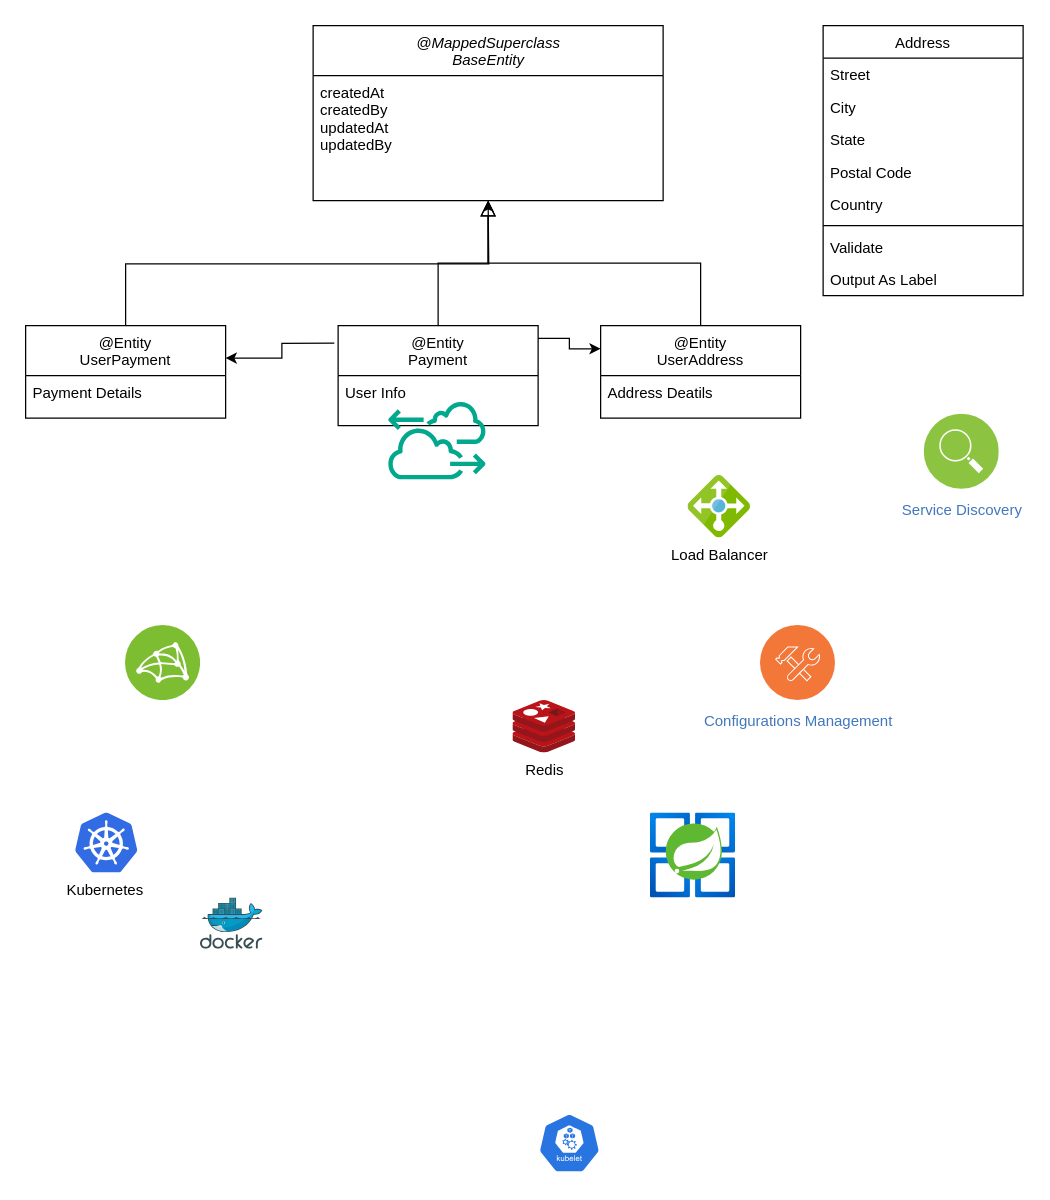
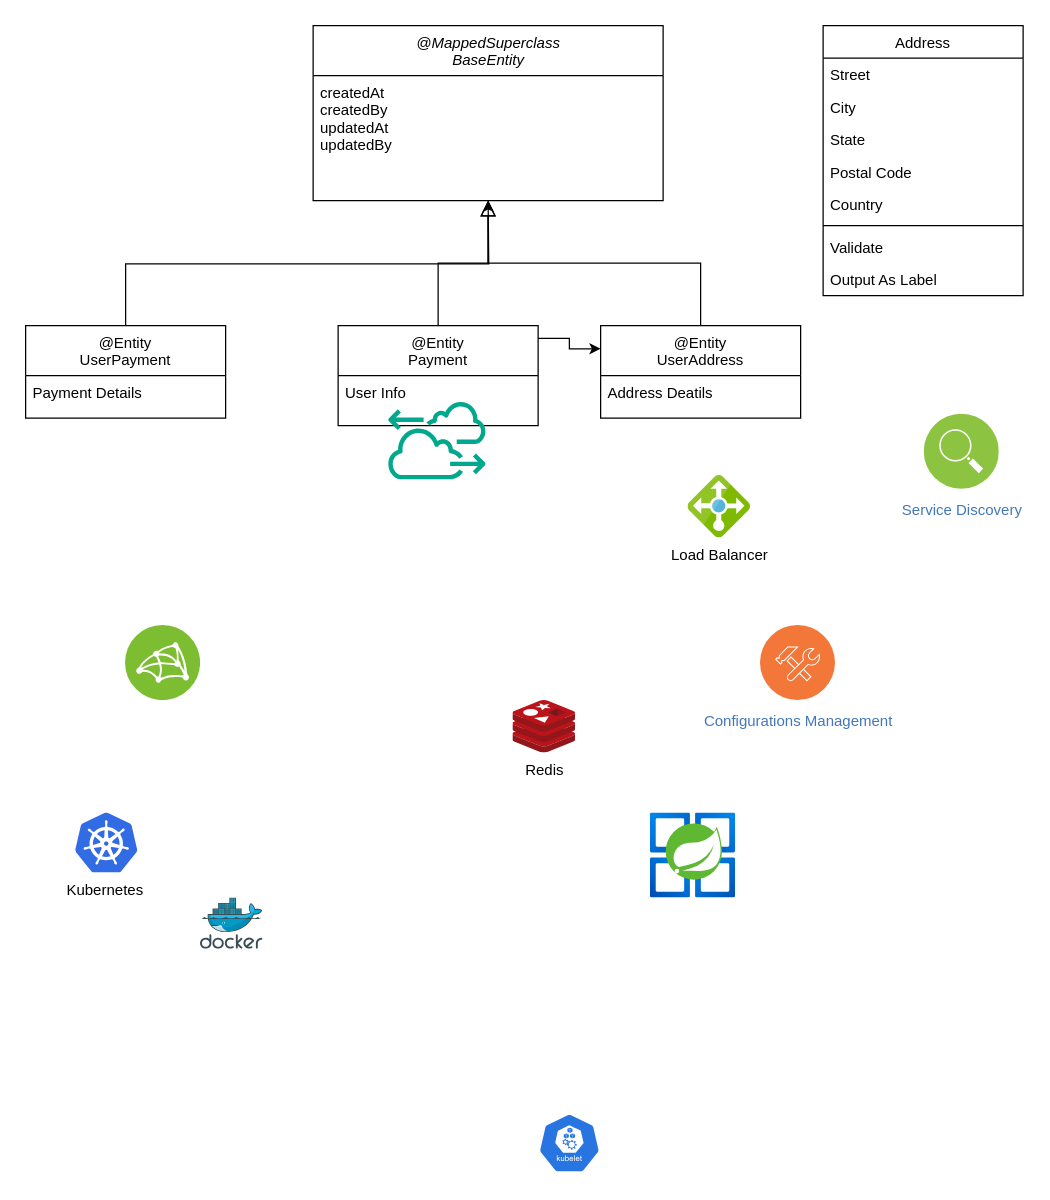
edge "@Entity Payment" -> "@Entity UserPayment": removed
